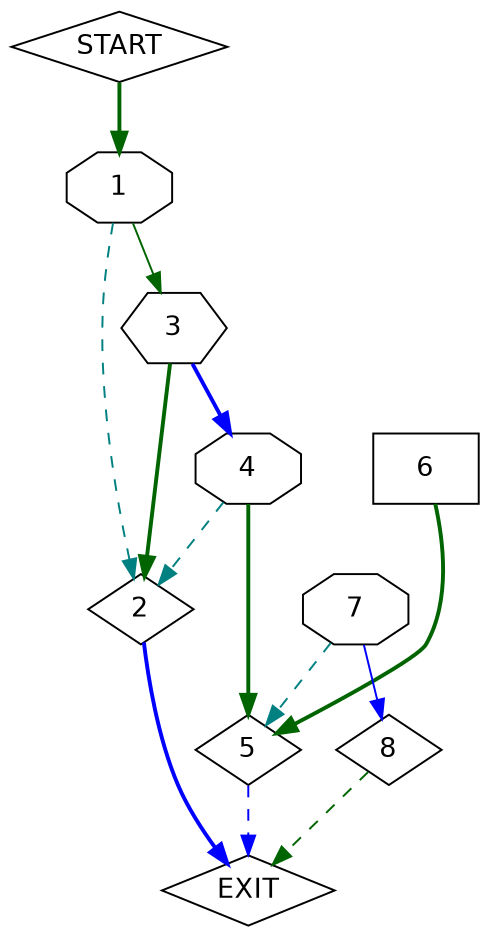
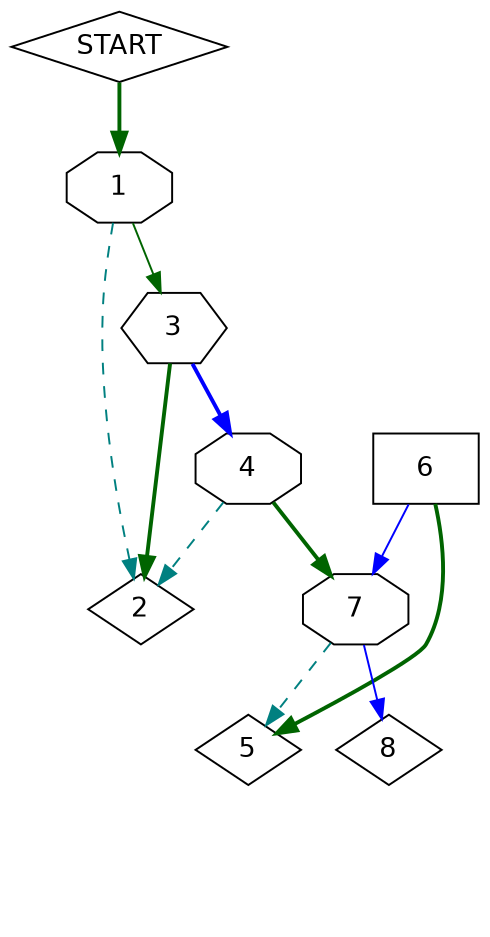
edge "6" -> "7": added
edge "4" -> "5": now "4" -> "7"
node "EXIT": removed
